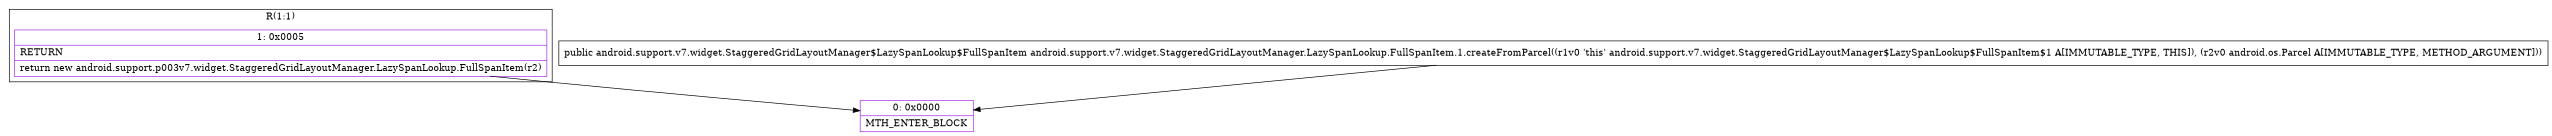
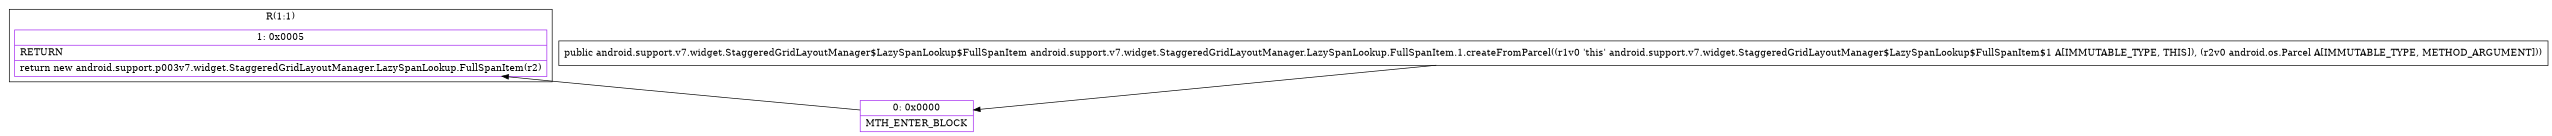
edge "1: 0x0005" -> "0: 0x0000": reversed
